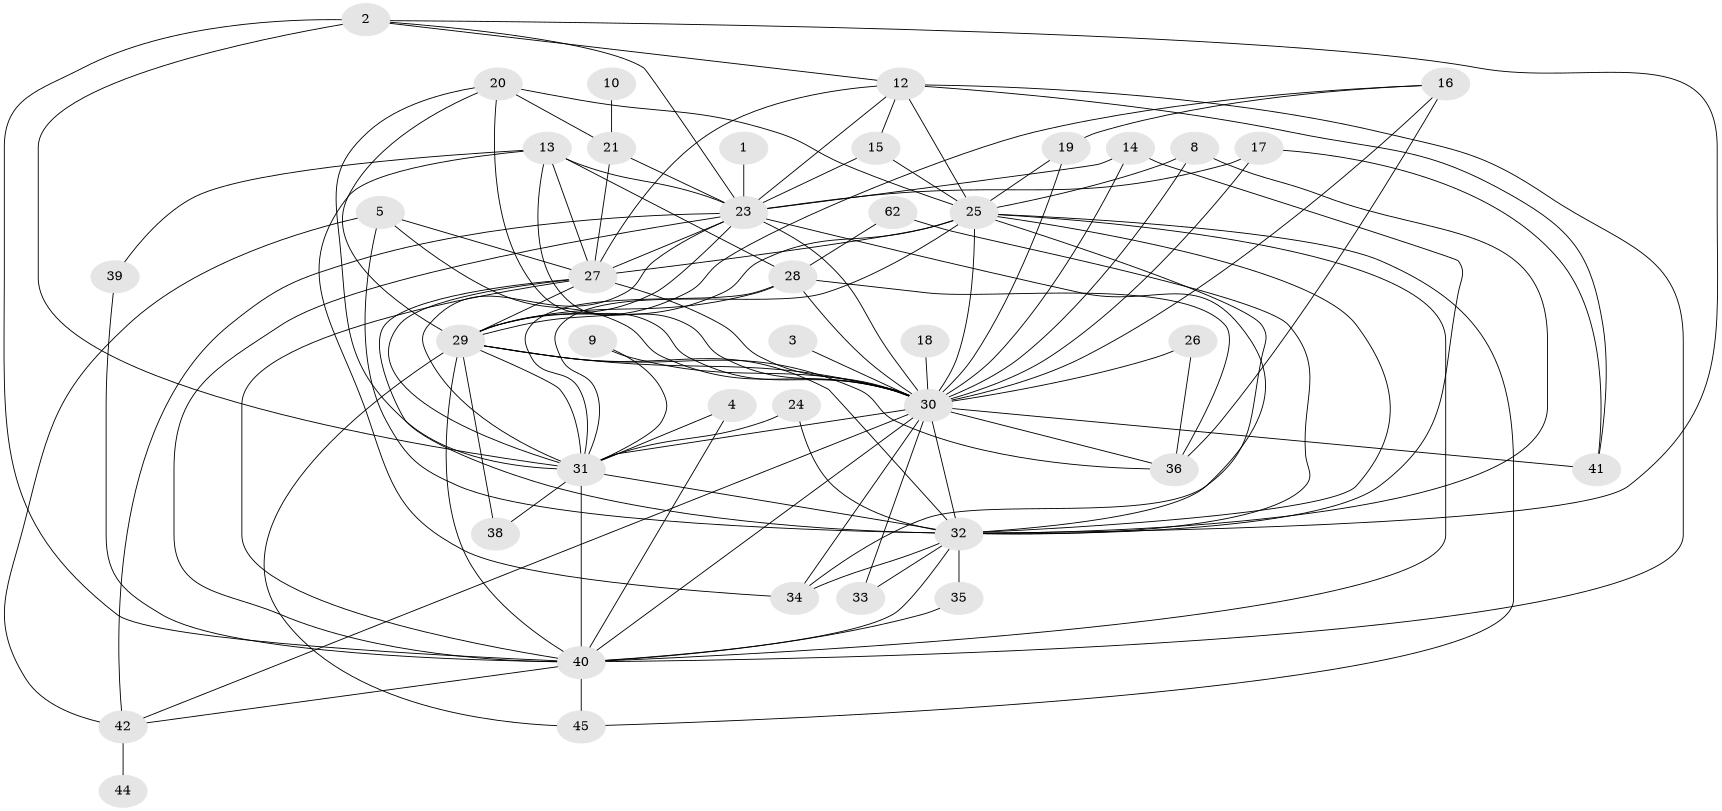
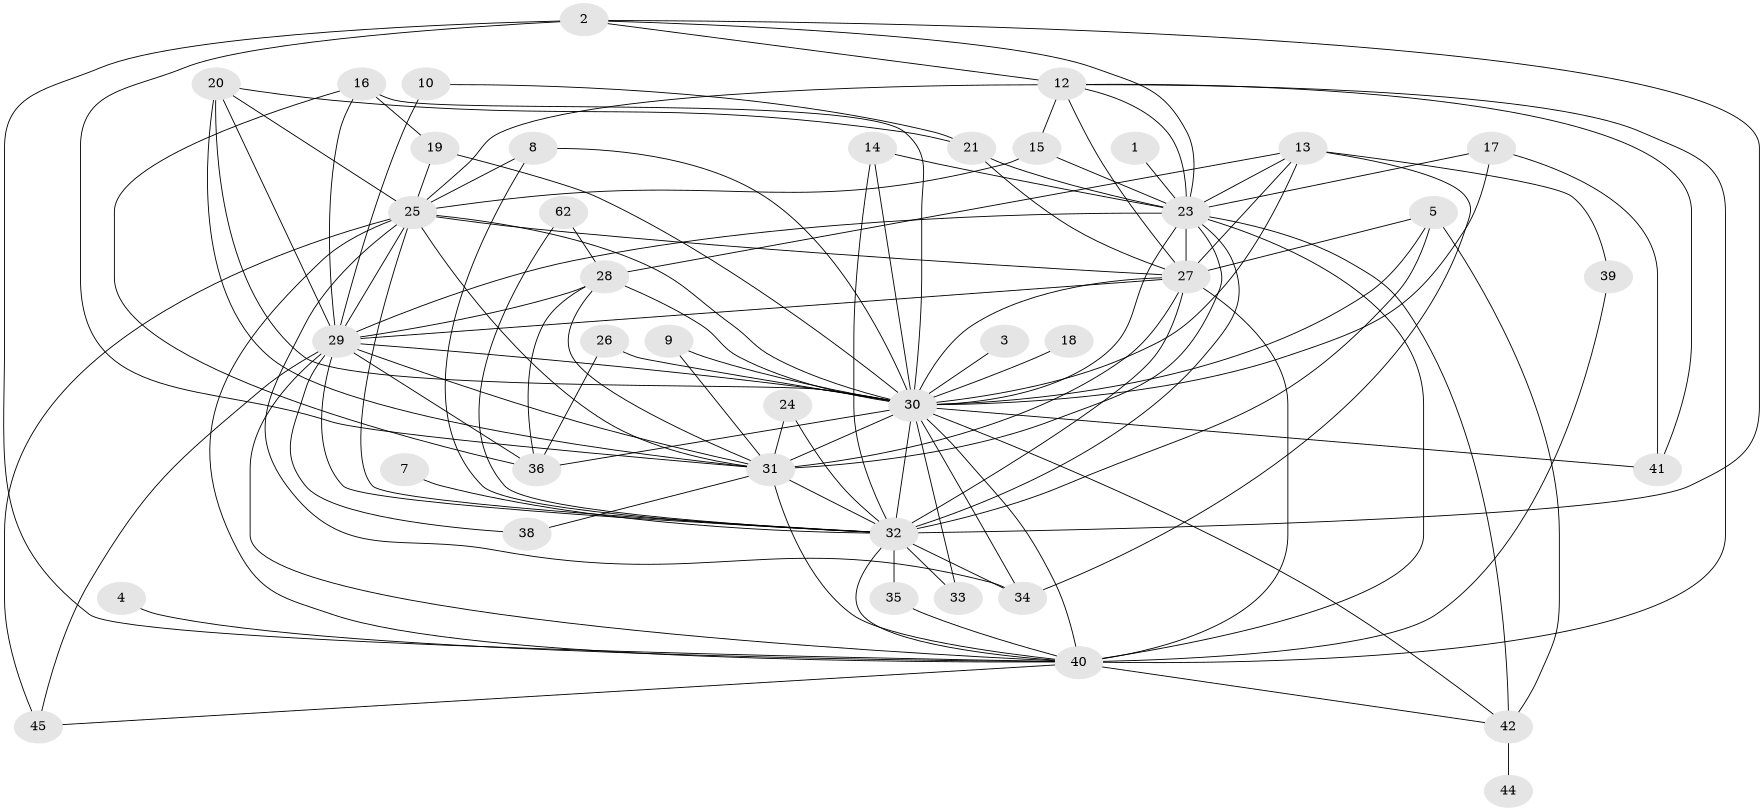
edge "10" -- "29": added
edge "4" -- "31": removed
node "7": added
